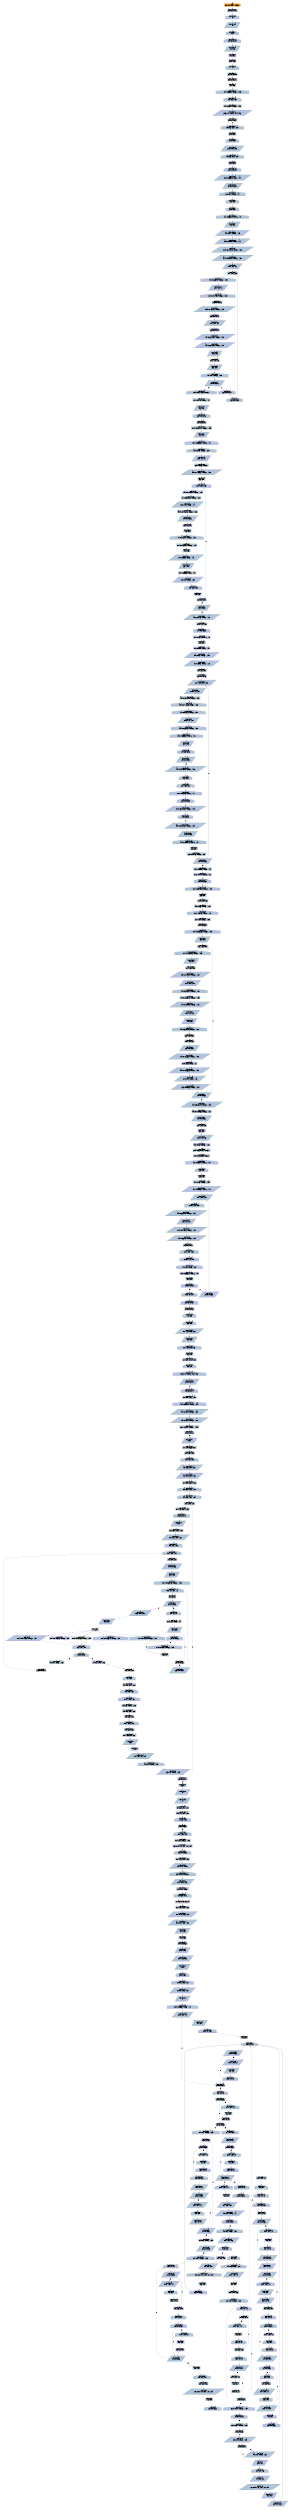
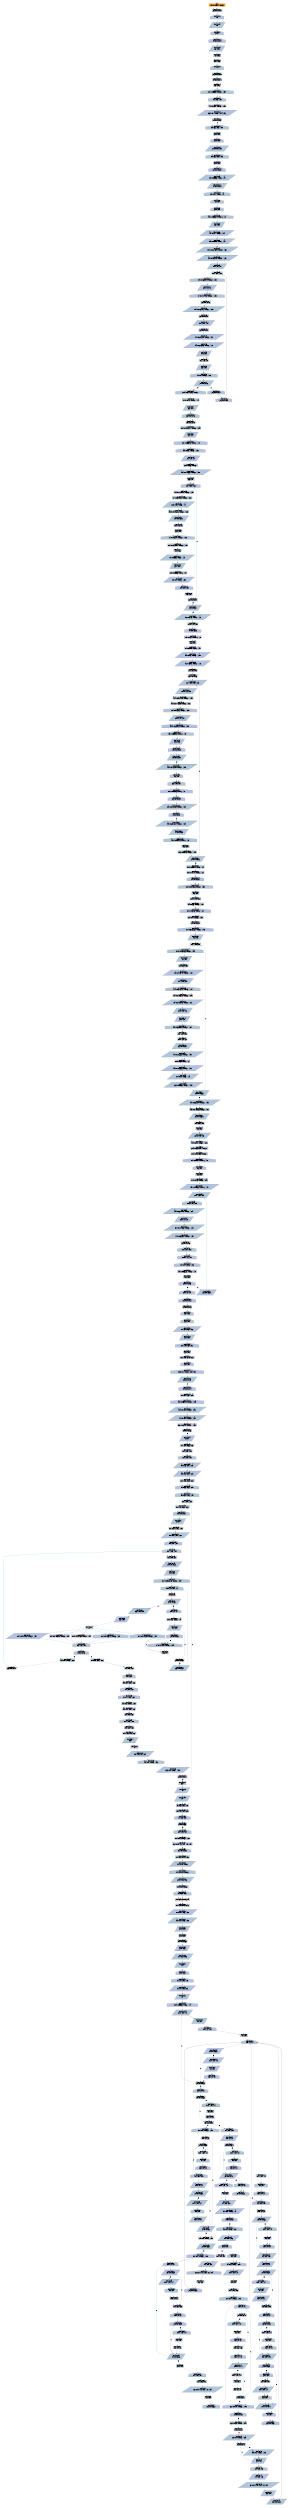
node "0x0042c26f andl $0x777d83ee<UINT32>, %ecx": shape house -> box
node "0x0042c658 lodsb %dl, %dl": label "0x0042c658 lodsb %dl, %dl" -> "0x0042c658 adcb %dl, %dl"
